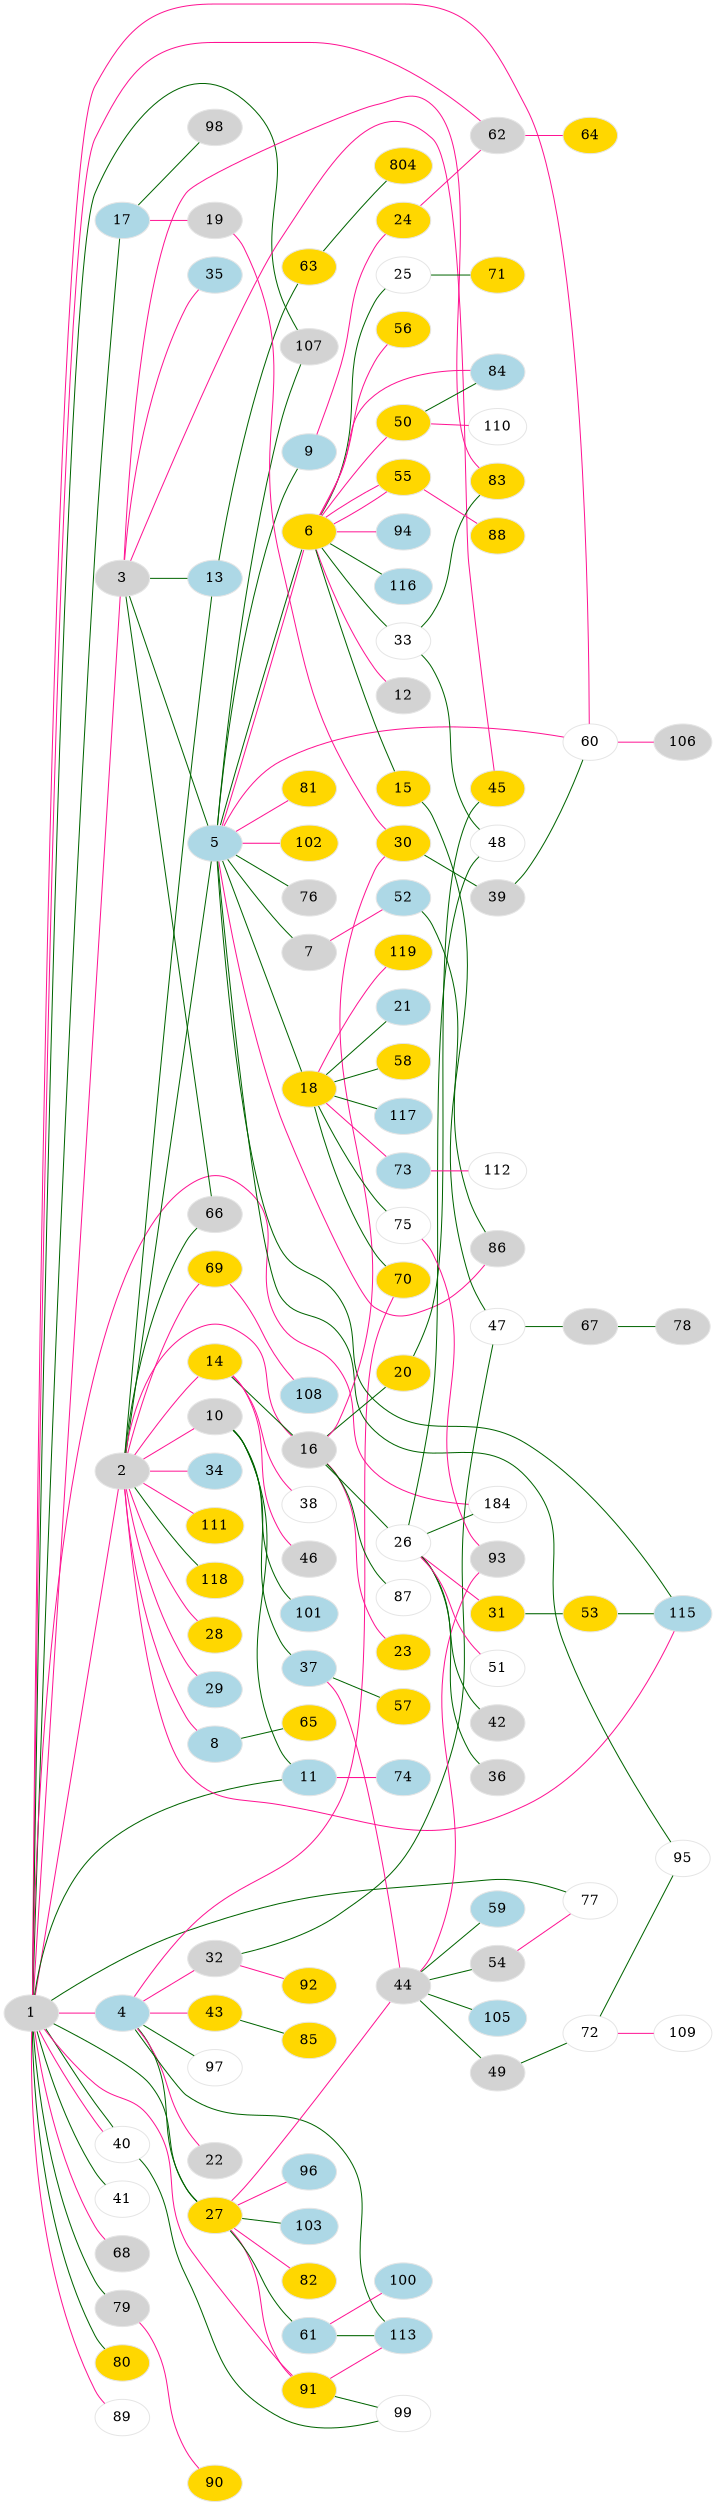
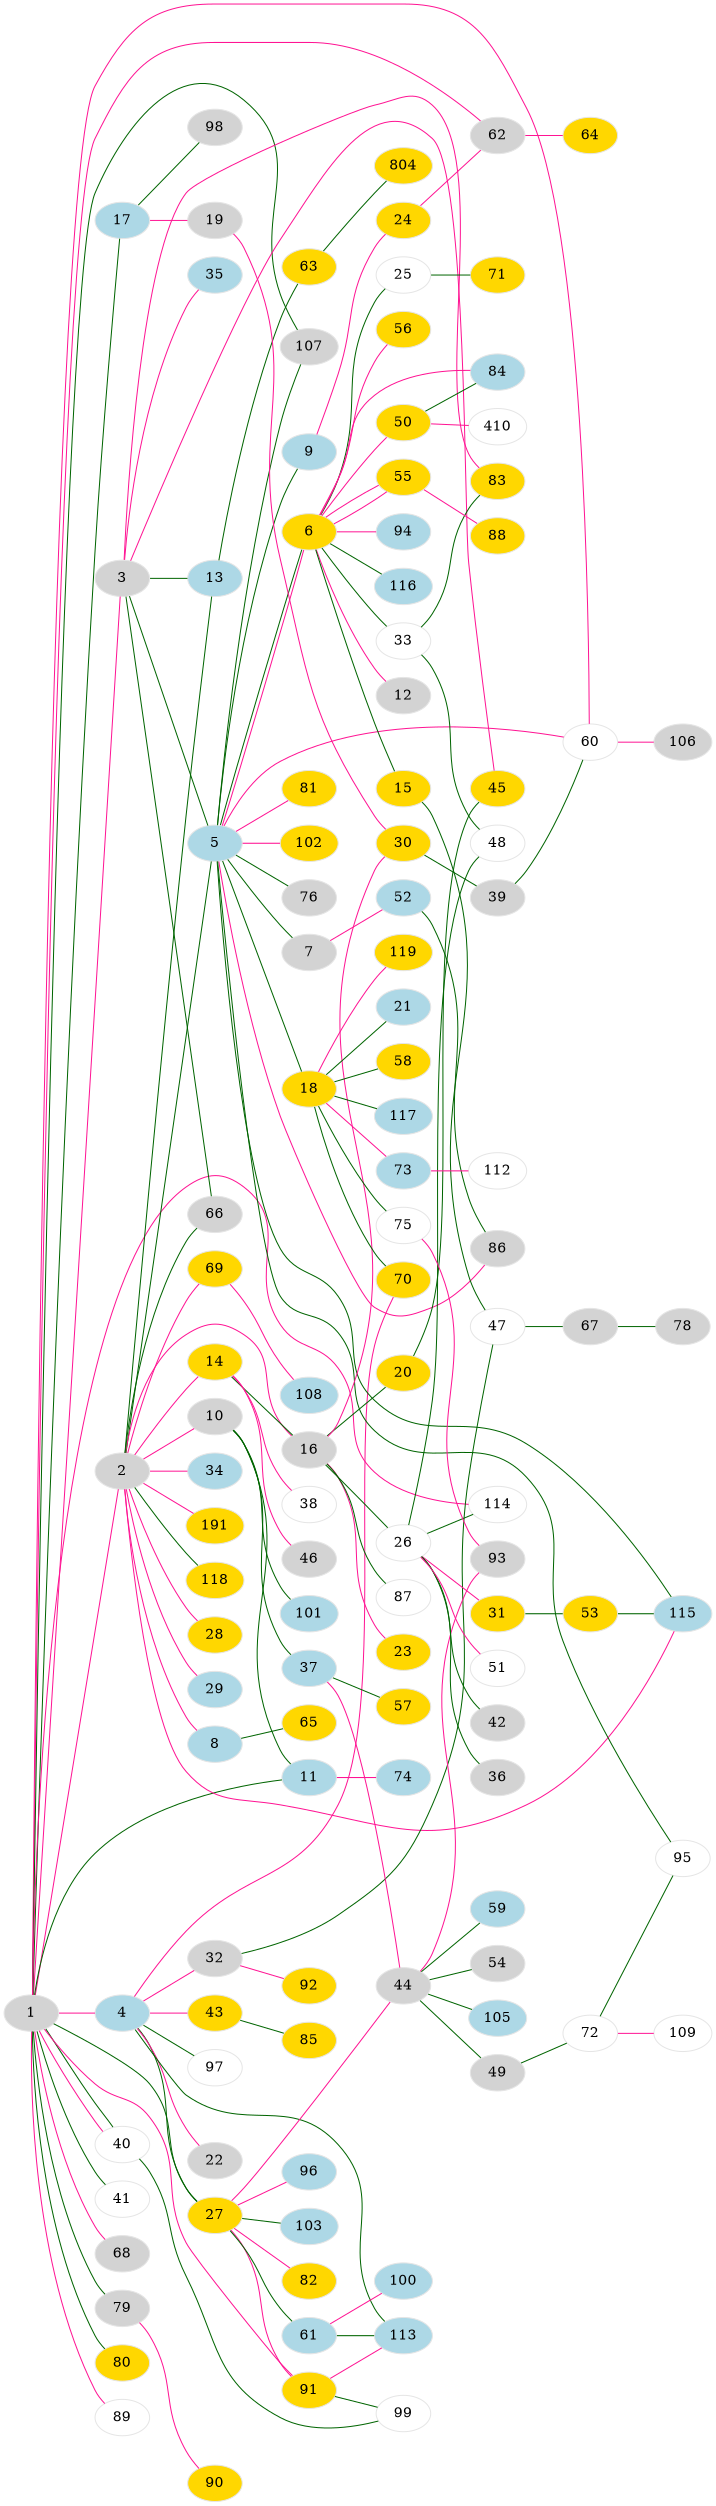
node "110": label "110" -> "410"
node "184": label "184" -> "114"
node "111": label "111" -> "191"
node "77": removed
